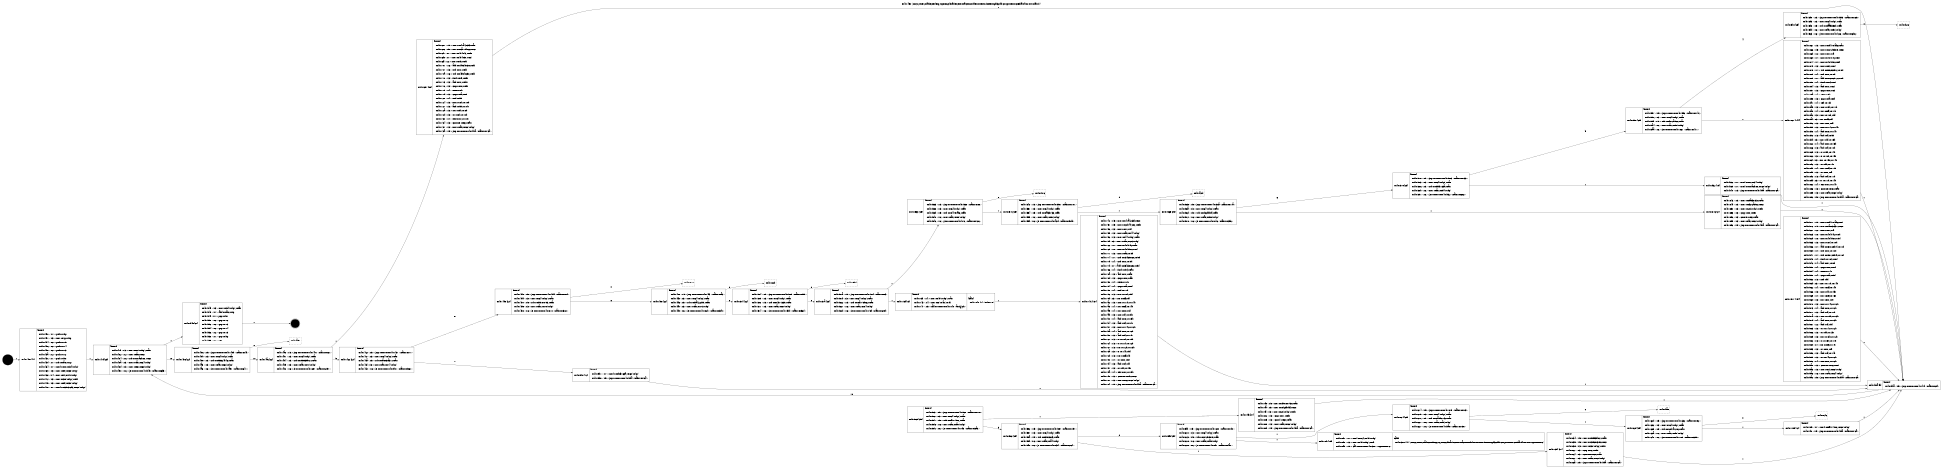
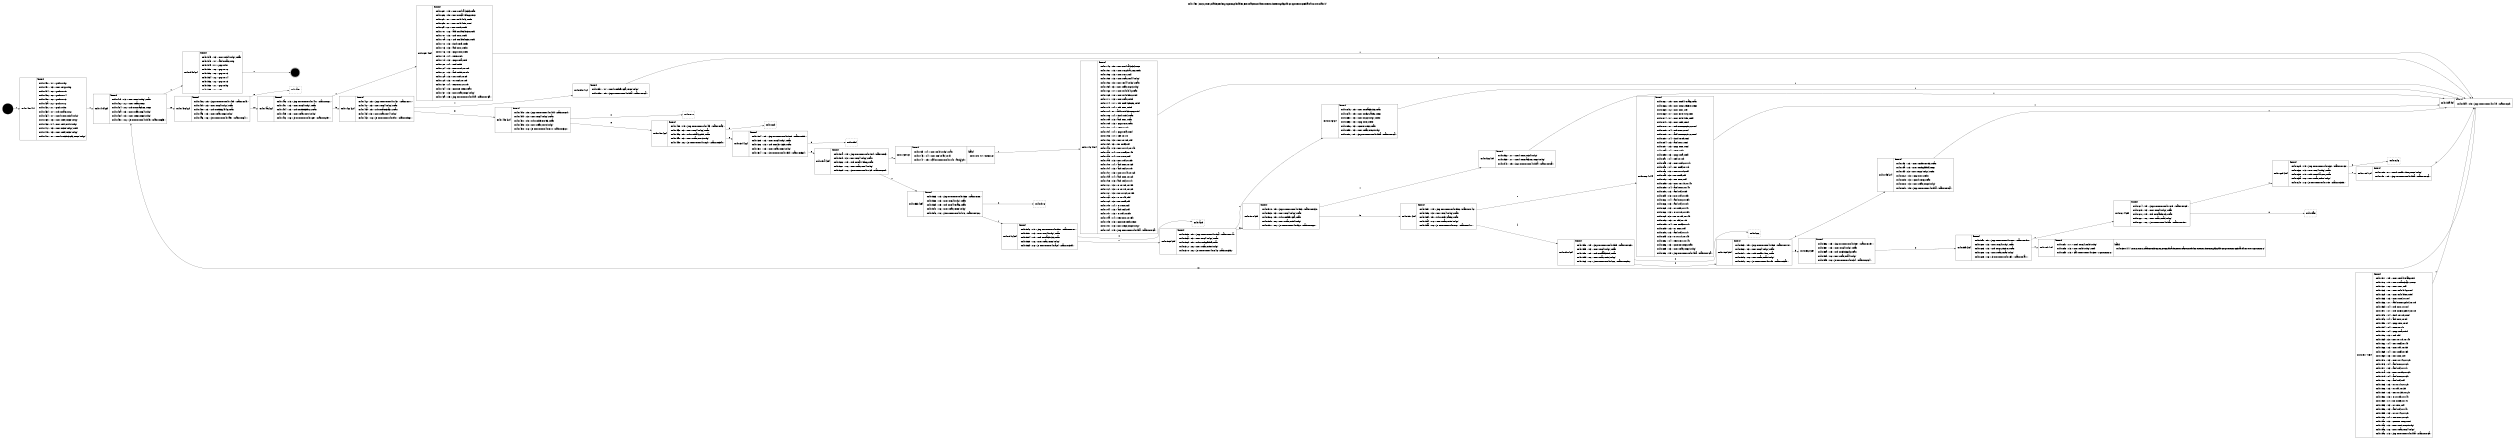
edge "0x4015b0 [25]" -> "0x4015c9 [25]": added, label "4"
node "0x4016b4 [27]": removed
